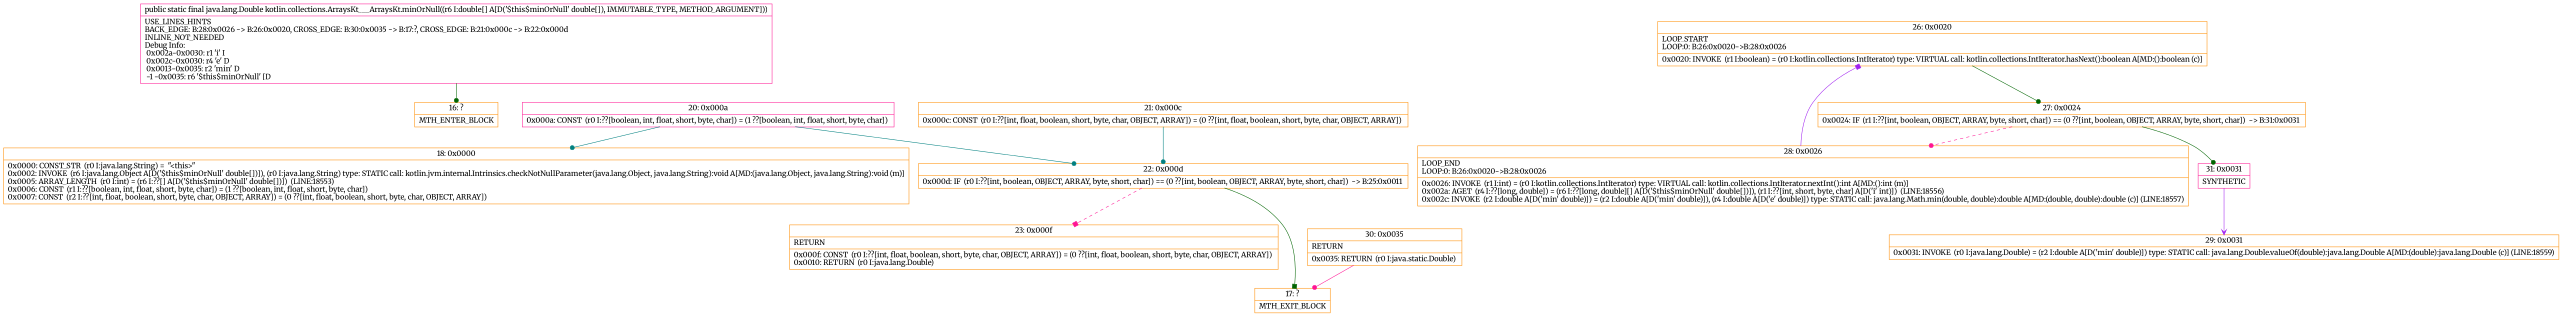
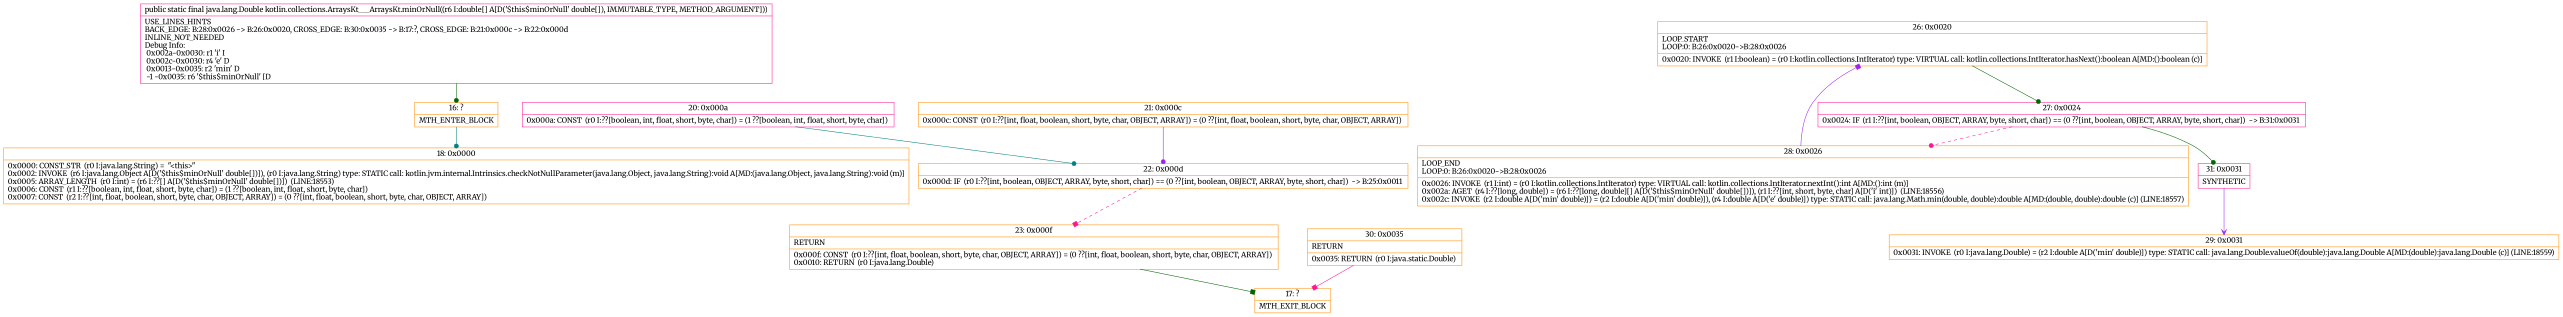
node "27: 0x0024": color darkorange -> deeppink
edge "20: 0x000a" -> "18: 0x0000": now "16: ?" -> "18: 0x0000"
edge "21: 0x000c" -> "22: 0x000d": color teal -> purple
edge "22: 0x000d" -> "17: ?": now "23: 0x000f" -> "17: ?"
edge "30: 0x0035" -> "17: ?": arrowhead dot -> box
